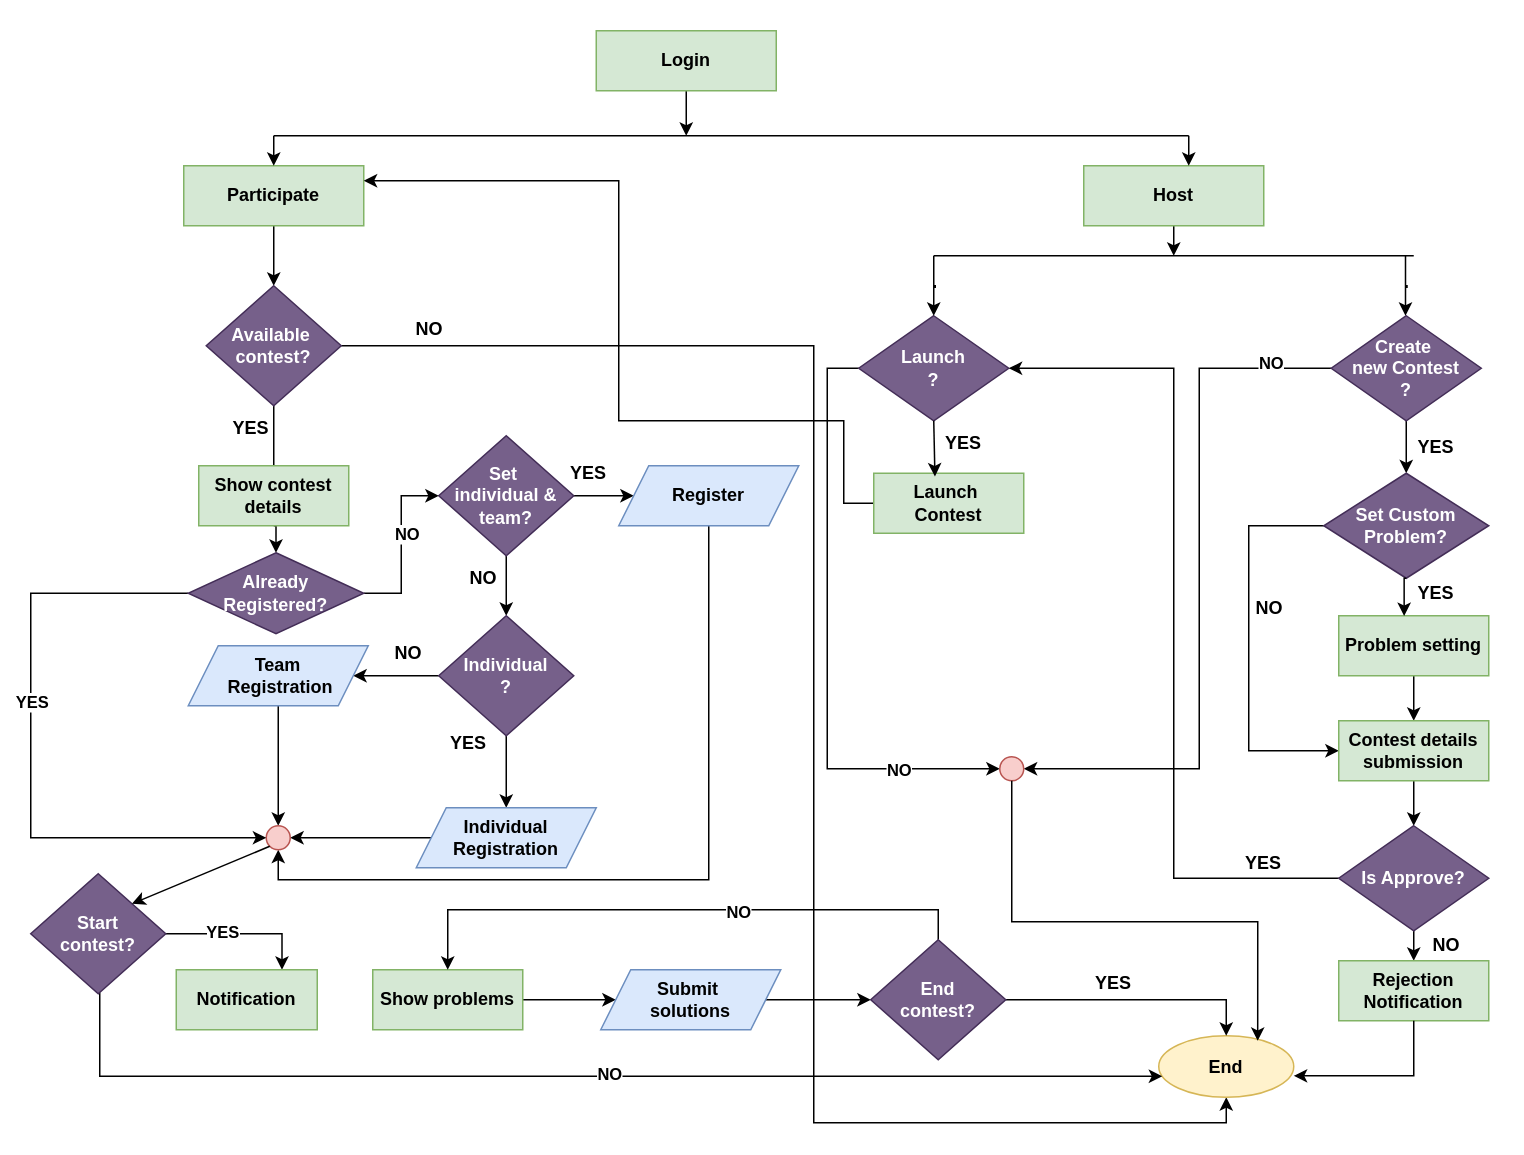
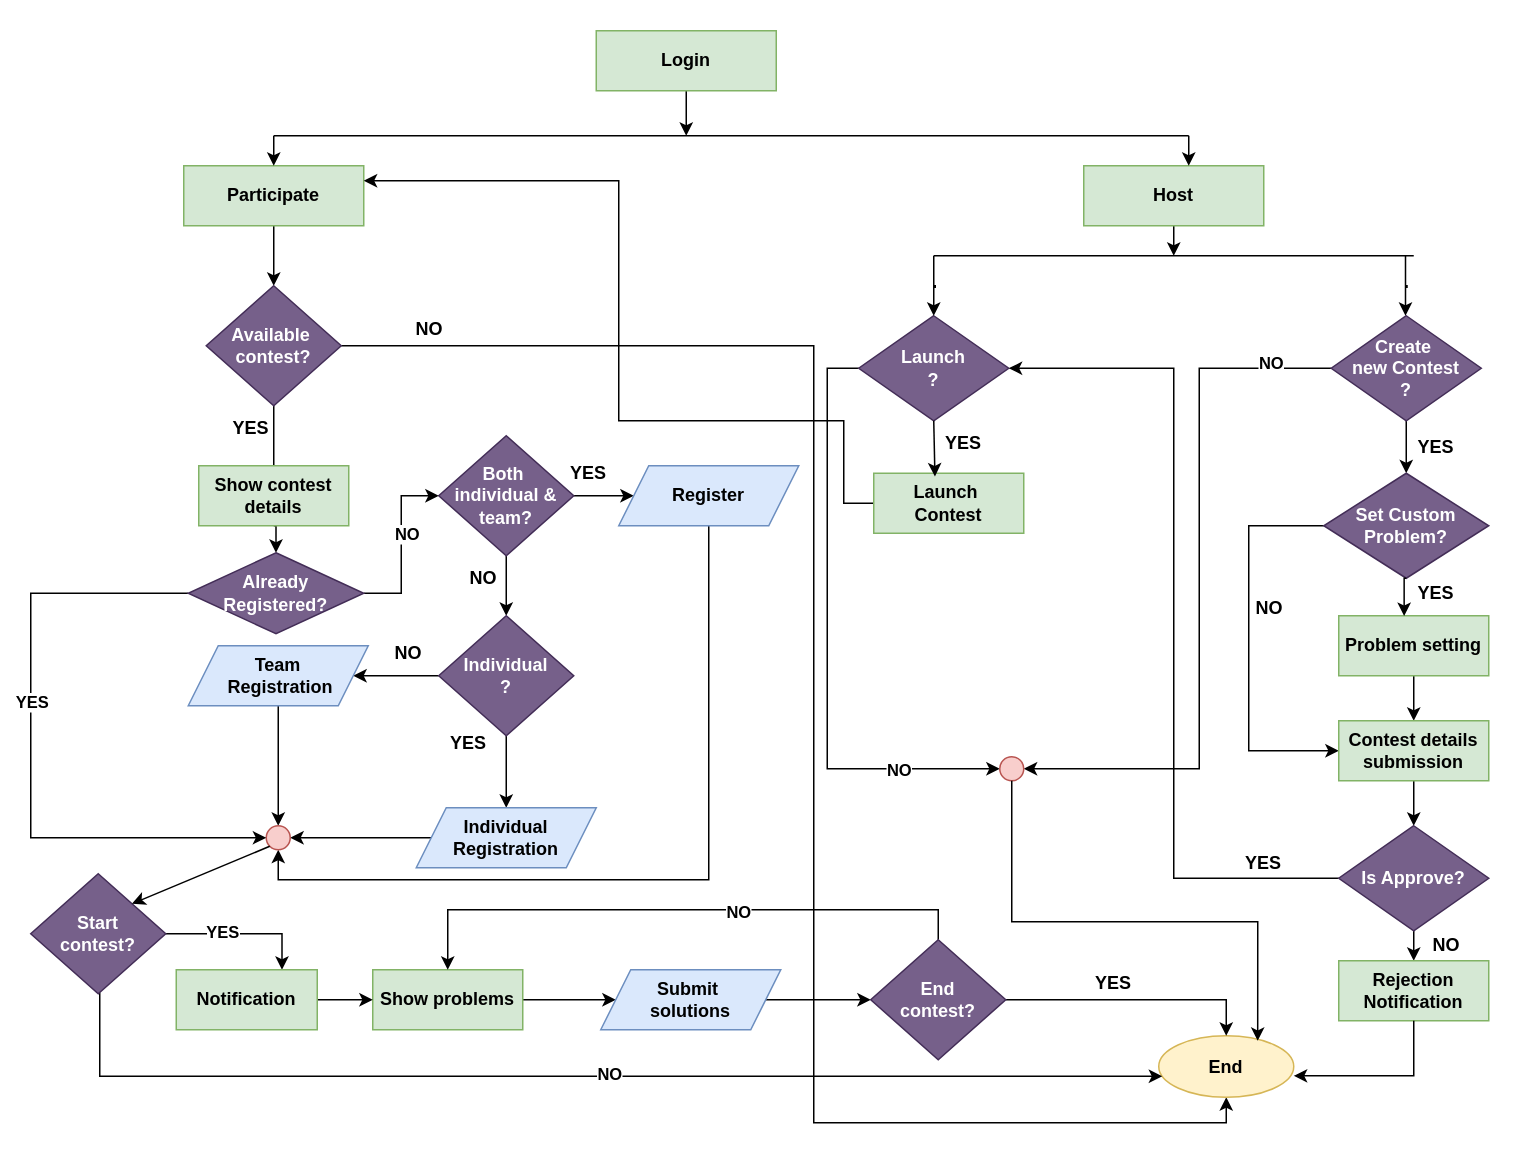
node "Set individual & team?": label "Set individual & team?" -> "Both individual & team?"
edge "Notification" -> "Show problems": added
